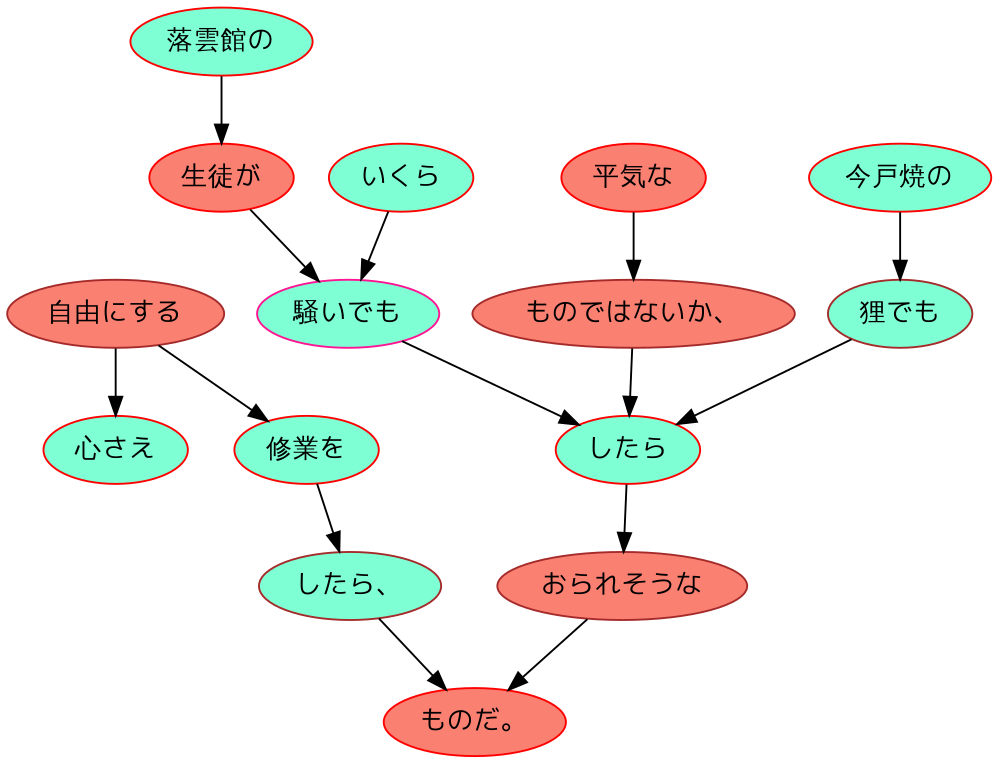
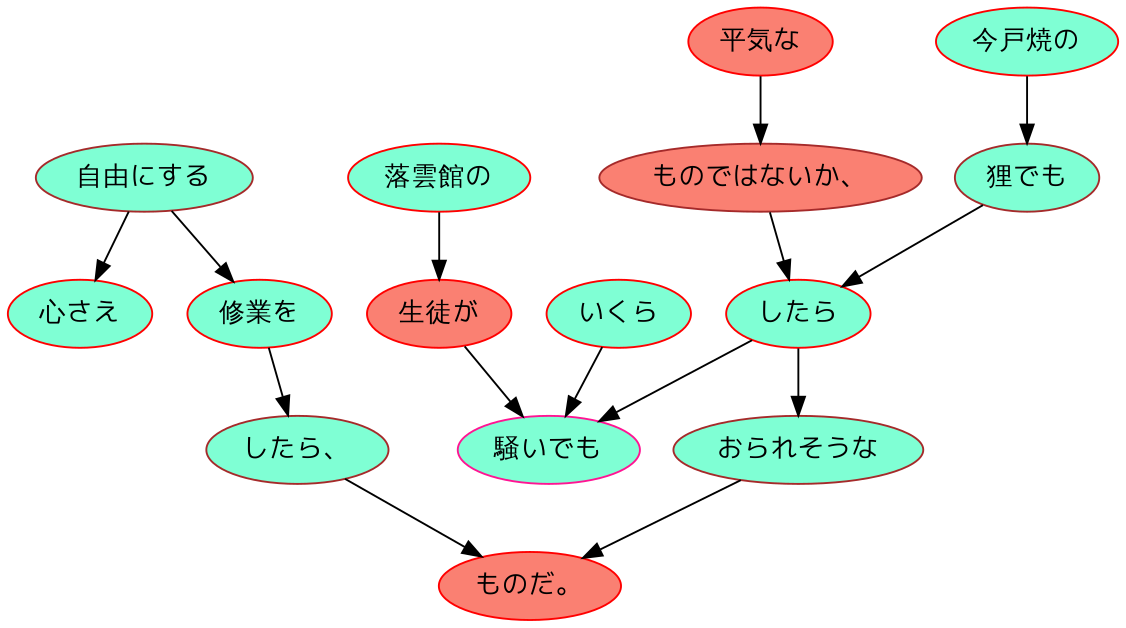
node "自由にする": fillcolor salmon -> aquamarine
edge "騒いでも" -> "したら": reversed
node "おられそうな": fillcolor salmon -> aquamarine
